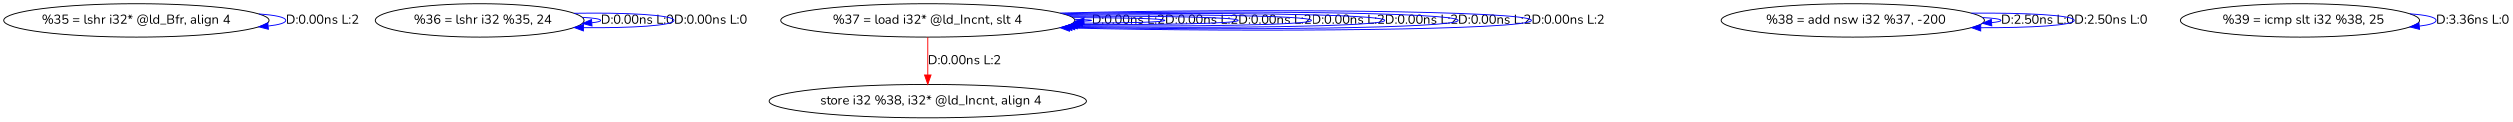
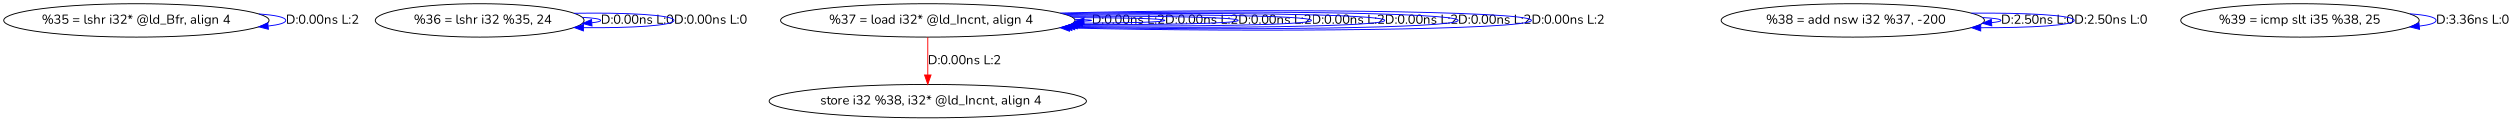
node "%37 = load i32* @ld_Incnt, slt 4": label "%37 = load i32* @ld_Incnt, slt 4" -> "%37 = load i32* @ld_Incnt, align 4"
node "%39 = icmp slt i32 %38, 25": label "%39 = icmp slt i32 %38, 25" -> "%39 = icmp slt i35 %38, 25"
